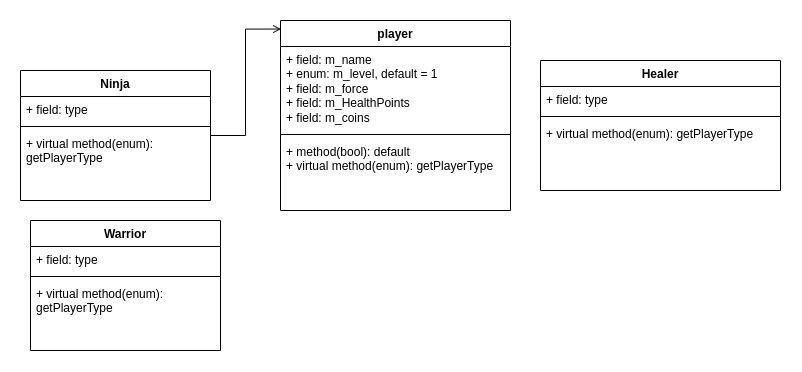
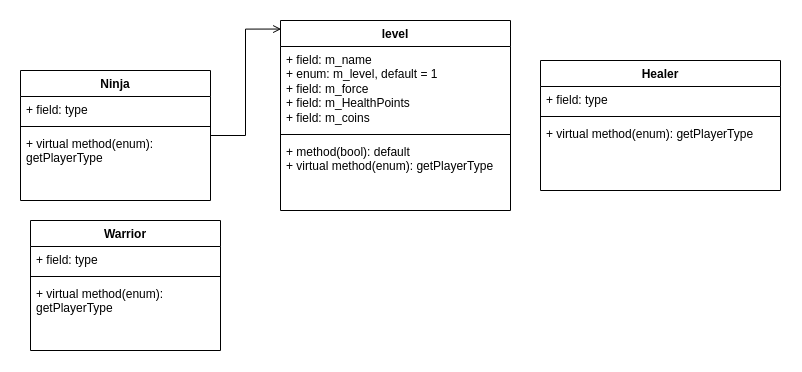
node "player": label "player" -> "level"
